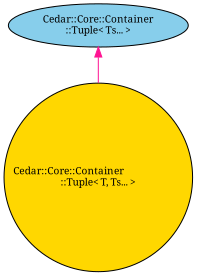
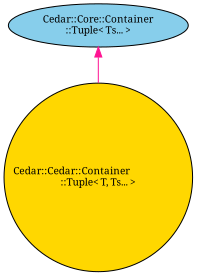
node "Cedar::Core::Container ::Tuple< T, Ts... >": label "Cedar::Core::Container ::Tuple< T, Ts... >" -> "Cedar::Cedar::Container ::Tuple< T, Ts... >"
